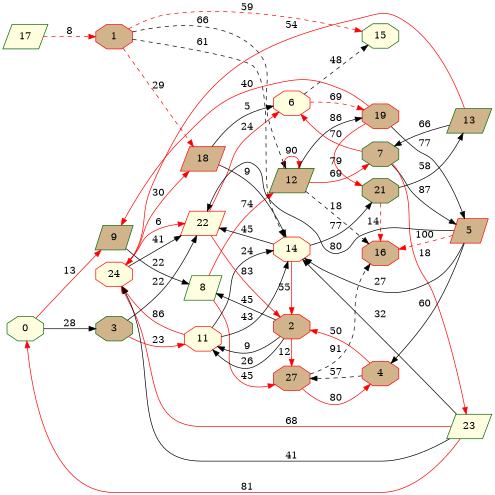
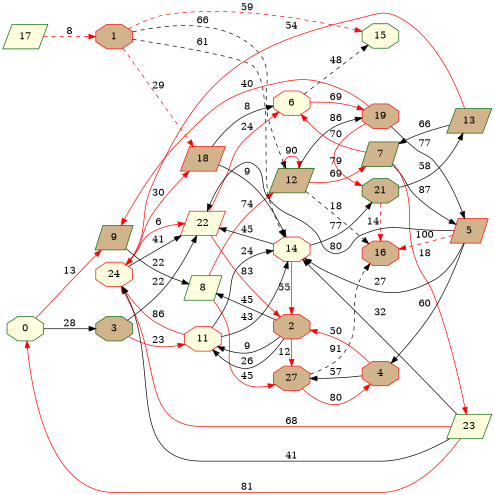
edge "6" -> "19": style dashed -> solid
edge "18" -> "6": label "5" -> "8"
node "7": shape octagon -> parallelogram
edge "4" -> "27": style dashed -> solid
